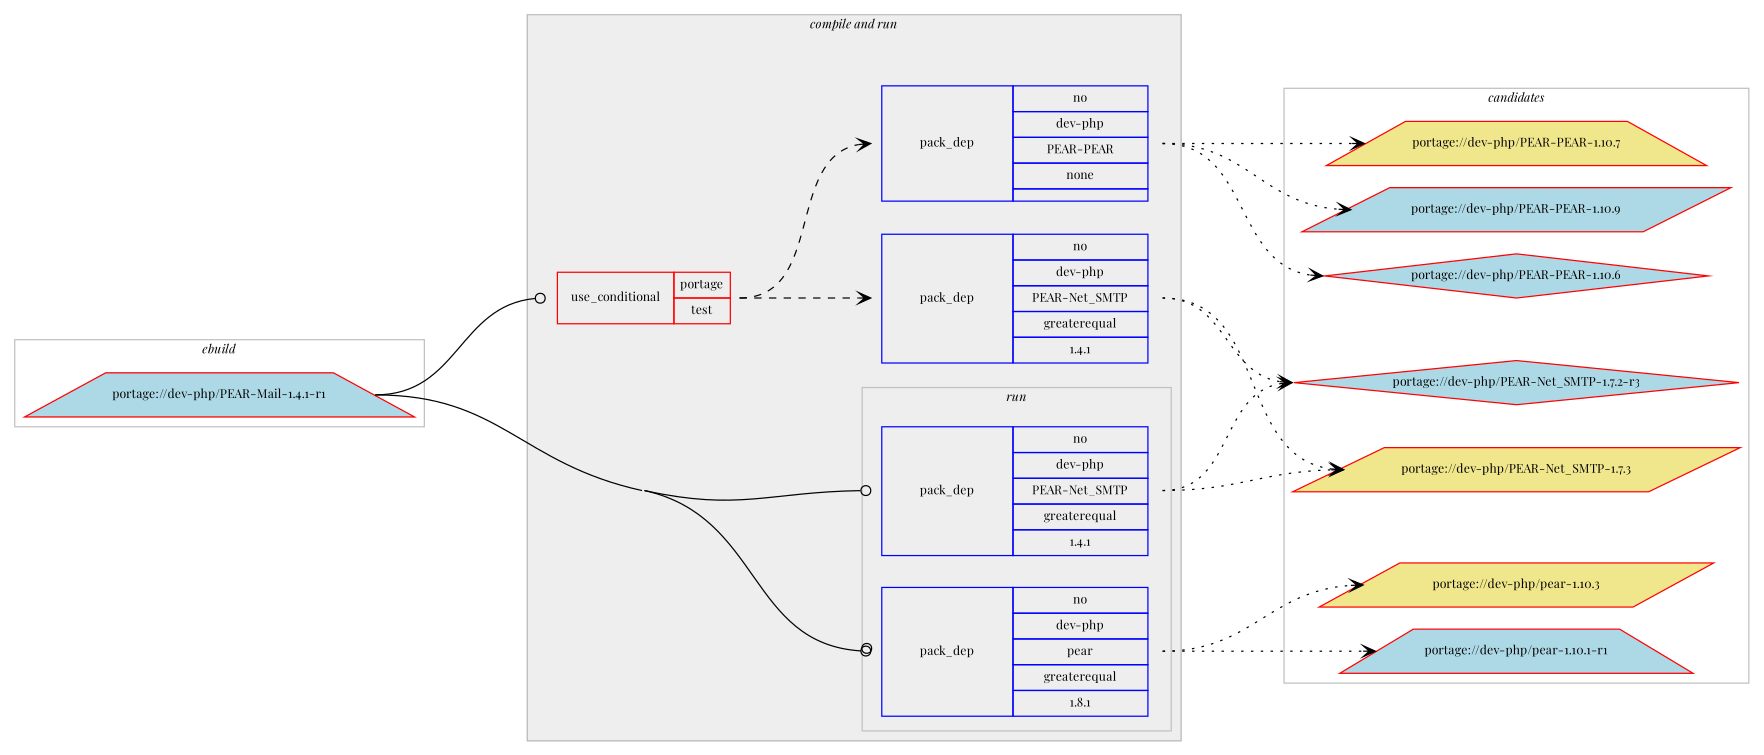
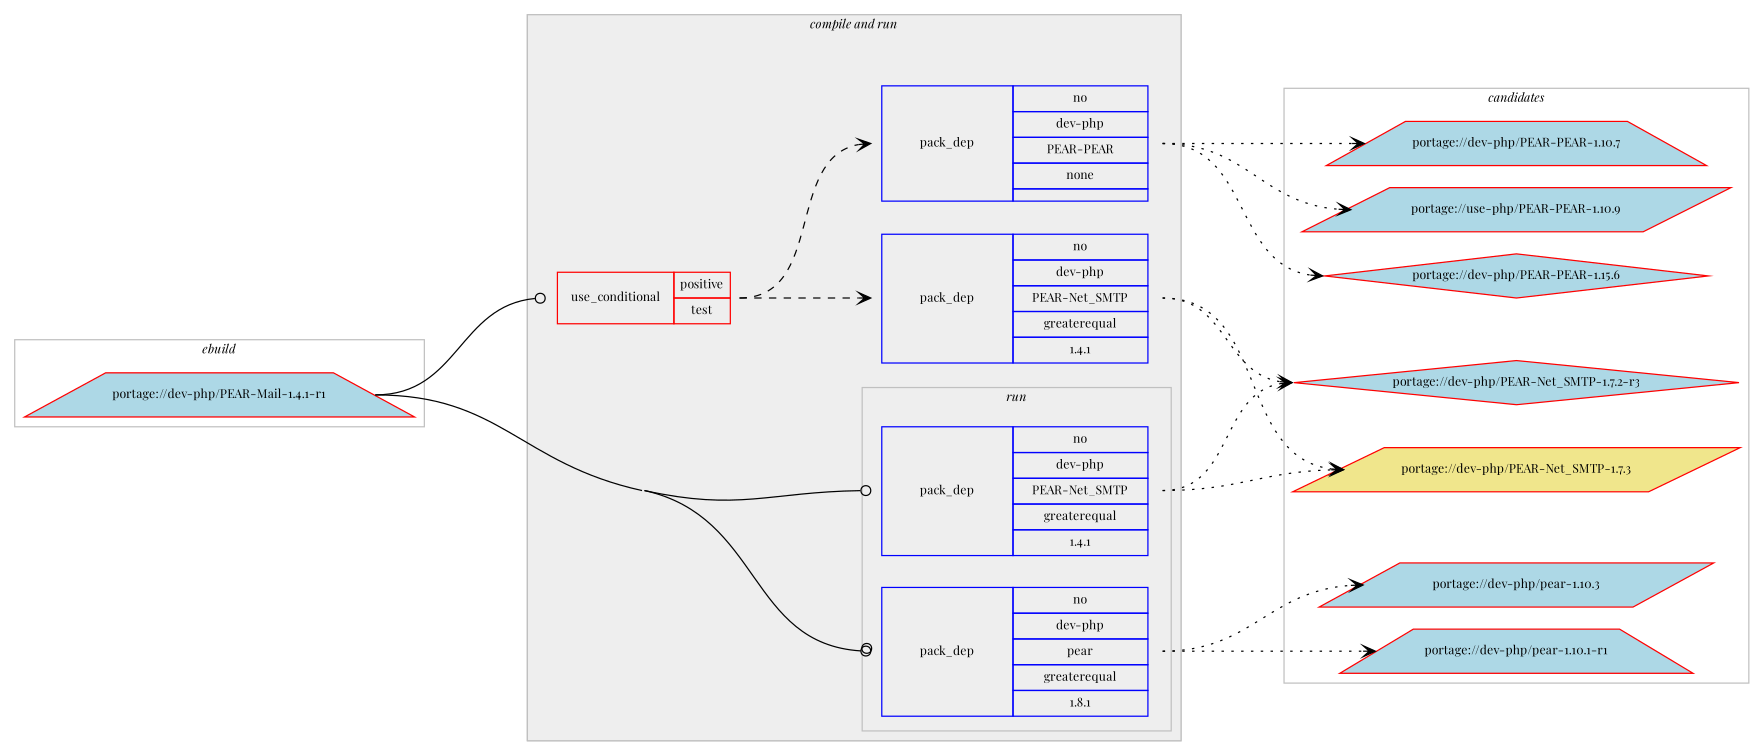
node "portage://dev-php/PEAR-PEAR-1.10.7": fillcolor khaki -> lightblue
node "portage://dev-php/PEAR-PEAR-1.10.9": label "portage://dev-php/PEAR-PEAR-1.10.9" -> "portage://use-php/PEAR-PEAR-1.10.9"
node "portage://dev-php/PEAR-PEAR-1.10.6": label "portage://dev-php/PEAR-PEAR-1.10.6" -> "portage://dev-php/PEAR-PEAR-1.15.6"
node "use_conditional": text "portage" -> "positive"
node "portage://dev-php/pear-1.10.3": fillcolor khaki -> lightblue
